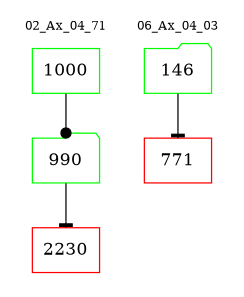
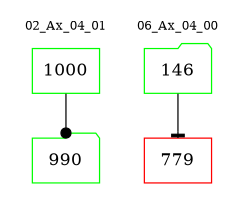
cluster "02_Ax_04_71": label "02_Ax_04_71" -> "02_Ax_04_01"
cluster "06_Ax_04_03": label "06_Ax_04_03" -> "06_Ax_04_00"
node "771": label "771" -> "779"
node "2230": removed
